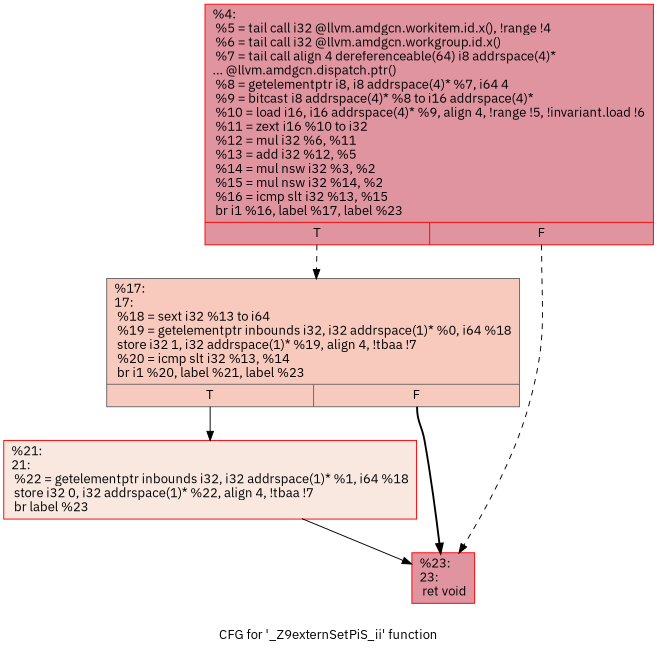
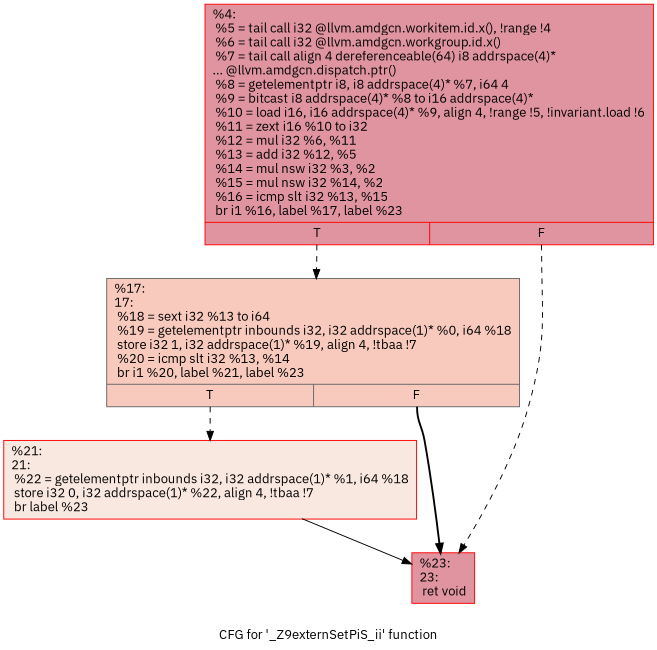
edge "%17:" -> "%21:": style solid -> dashed
